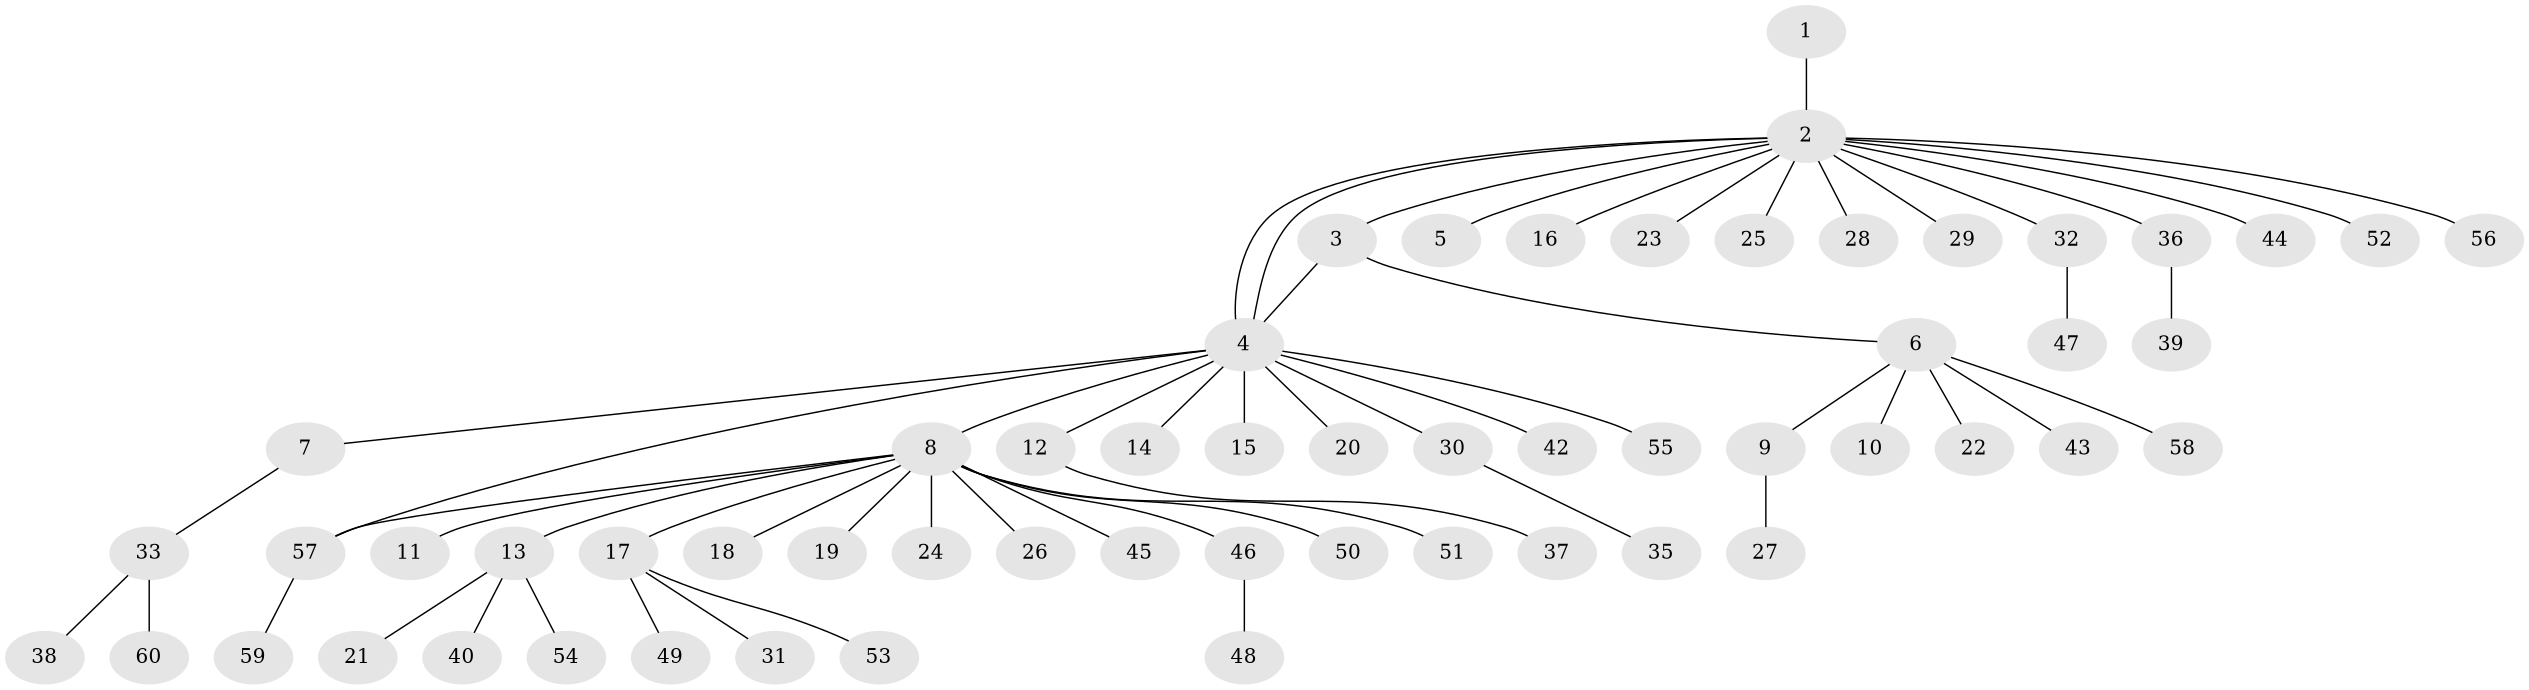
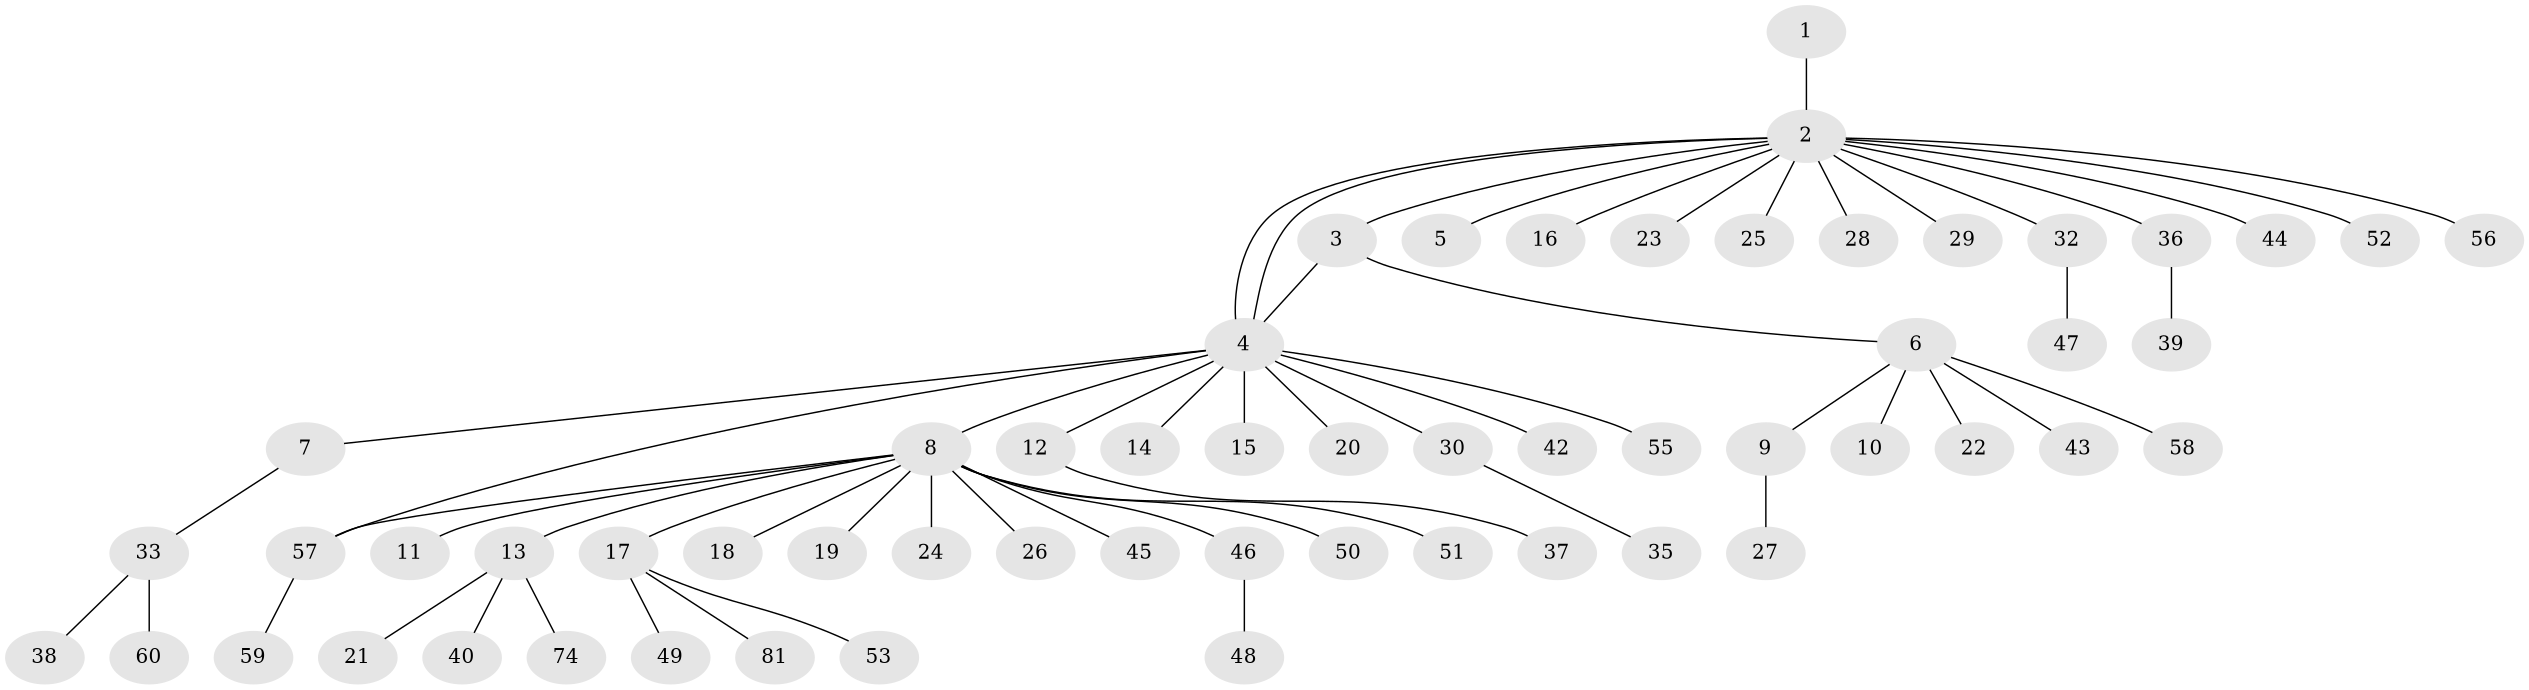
node "54": label "54" -> "74"
node "31": label "31" -> "81"
